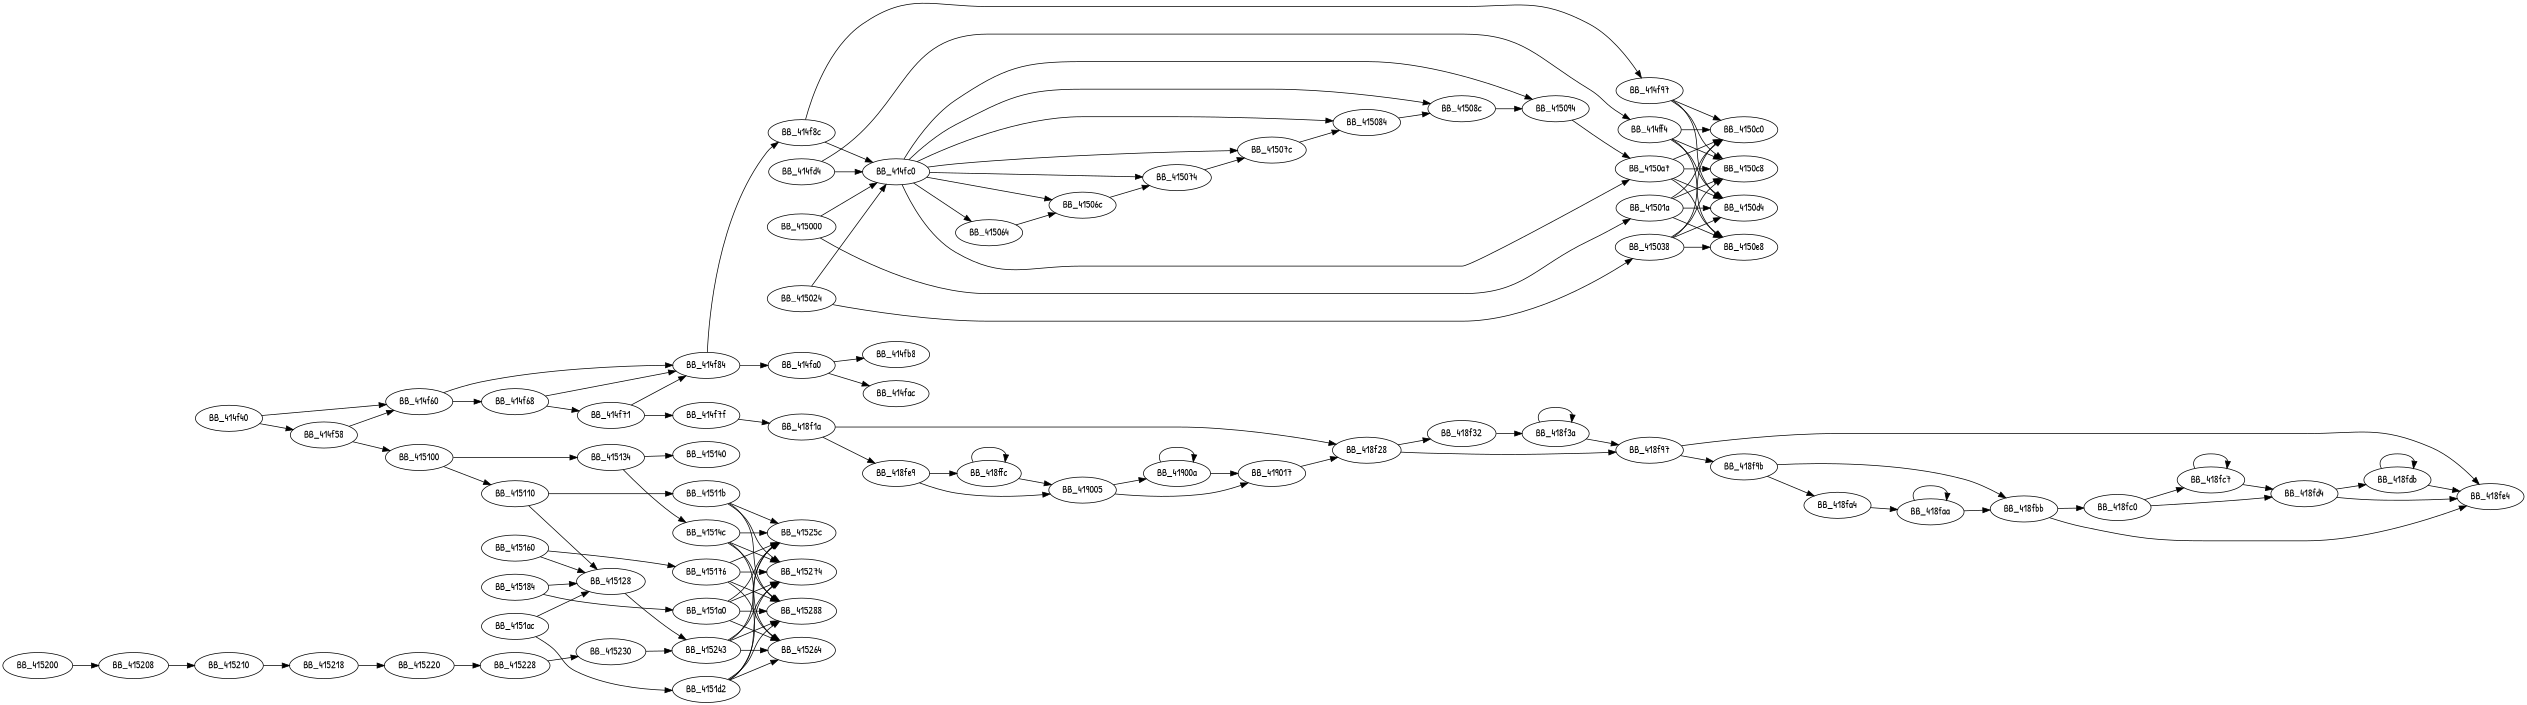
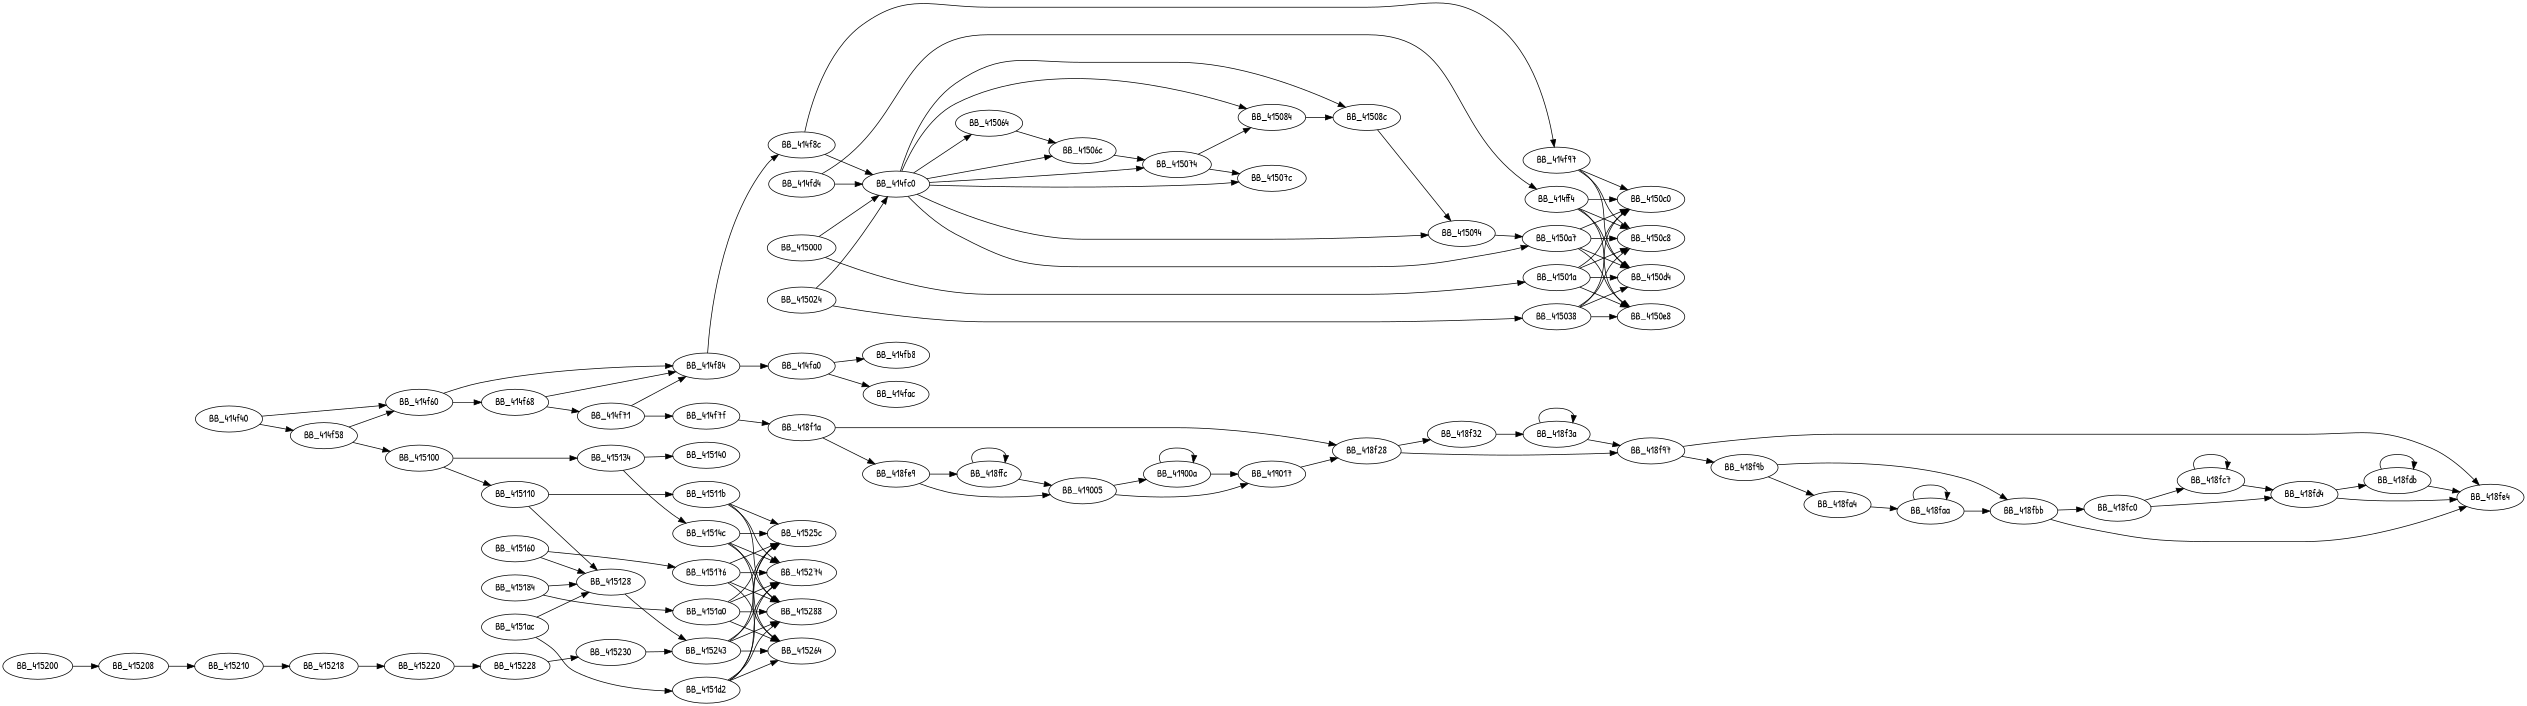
edge "BB_41507c" -> "BB_415084": now "BB_415074" -> "BB_415084"
